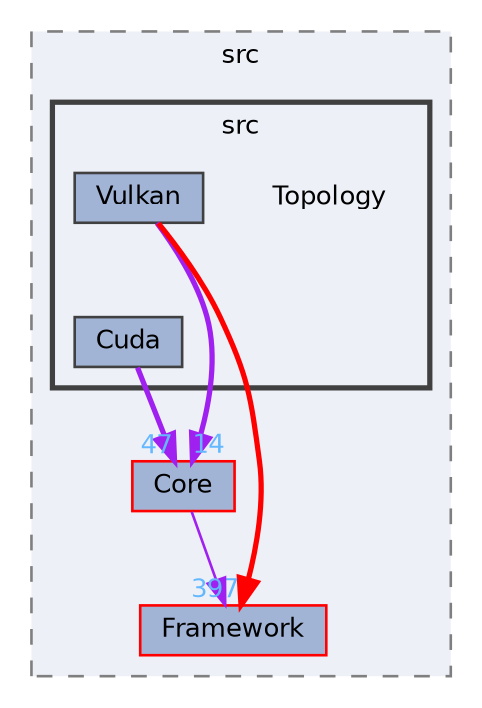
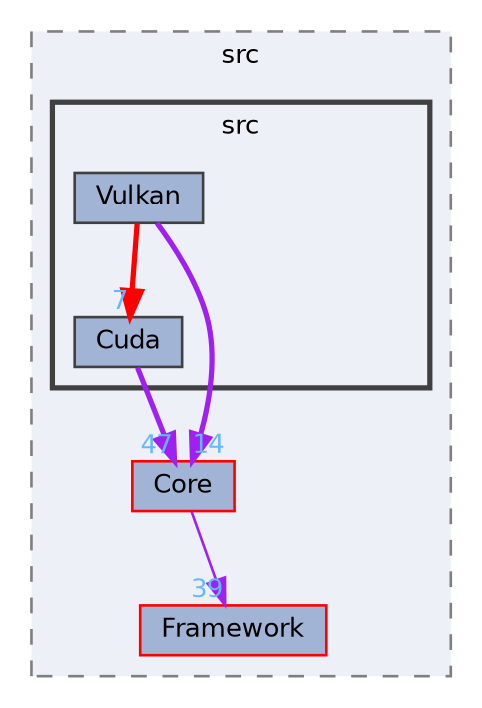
node "Topology": removed
edge "Vulkan" -> "Framework": now "Vulkan" -> "Cuda"
